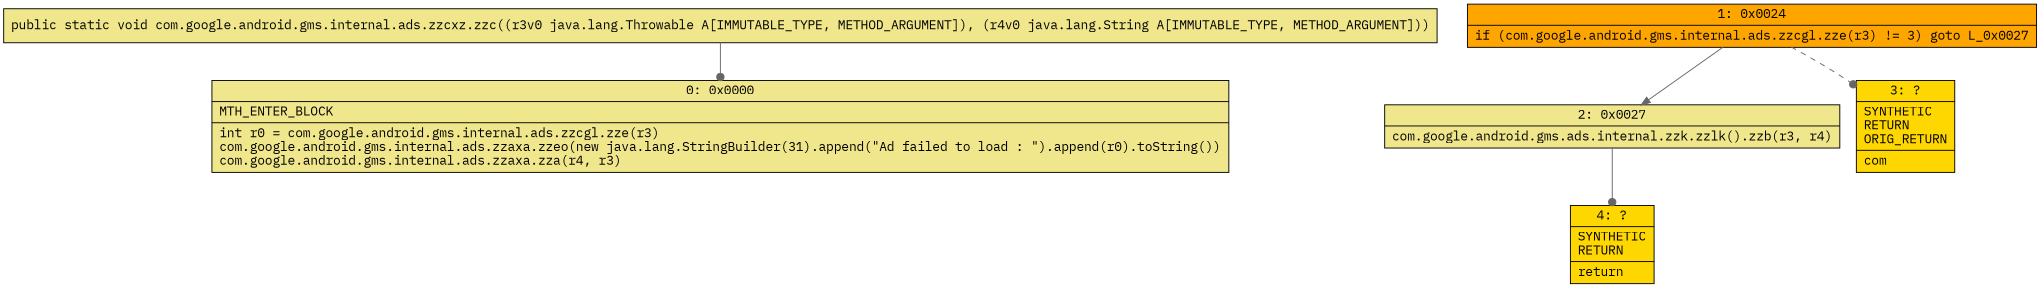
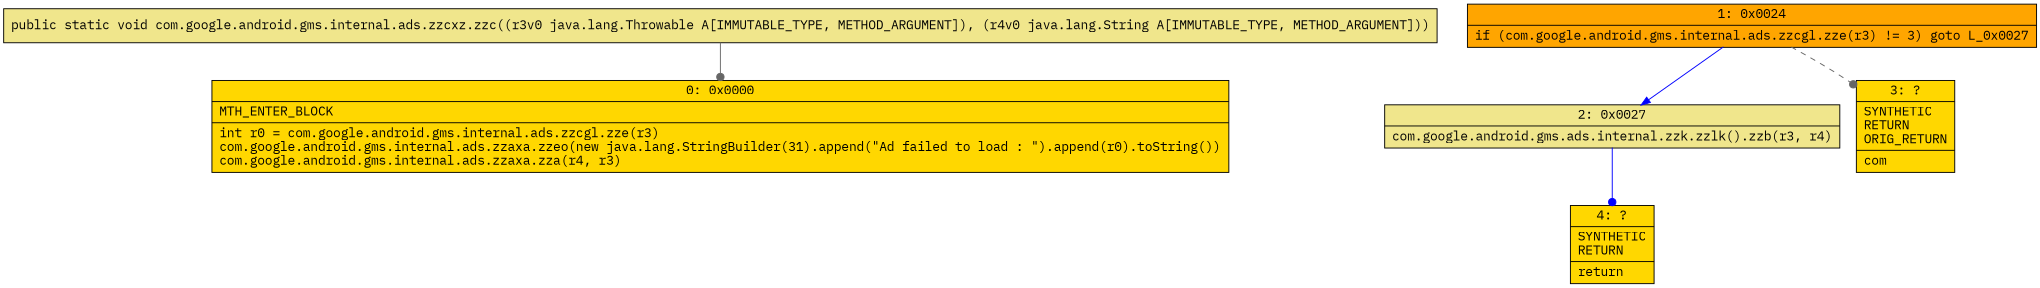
edge "1: 0x0024" -> "2: 0x0027": color gray40 -> blue
node "0: 0x0000": fillcolor khaki -> gold
edge "2: 0x0027" -> "4: ?": color gray40 -> blue
